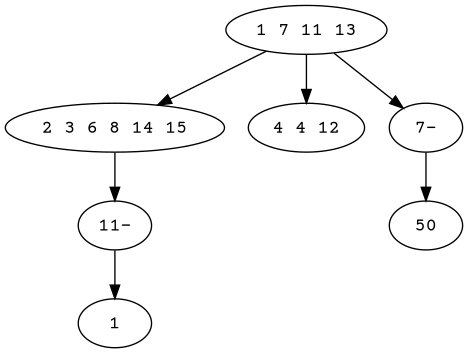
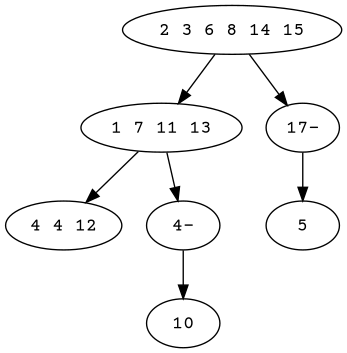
edge "1 7 11 13" -> "2 3 6 8 14 15": reversed
node "7-": label "7-" -> "4-"
node "11-": label "11-" -> "17-"
node "50": label "50" -> "10"
node "1": label "1" -> "5"
